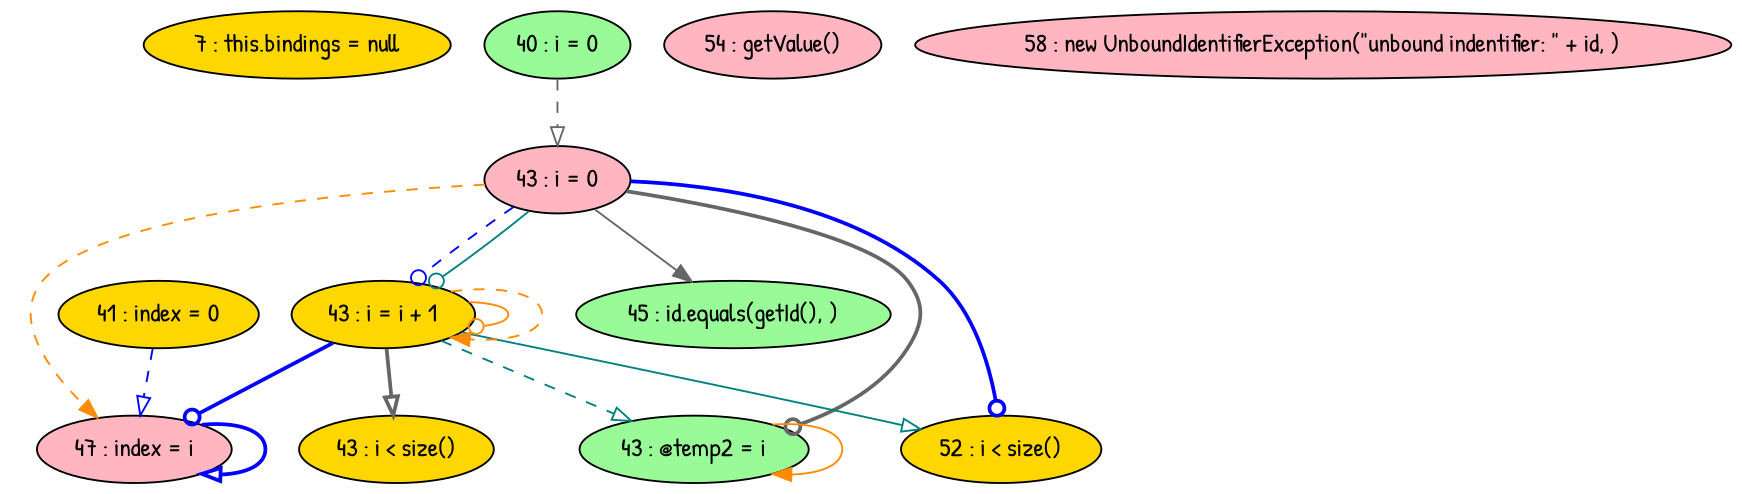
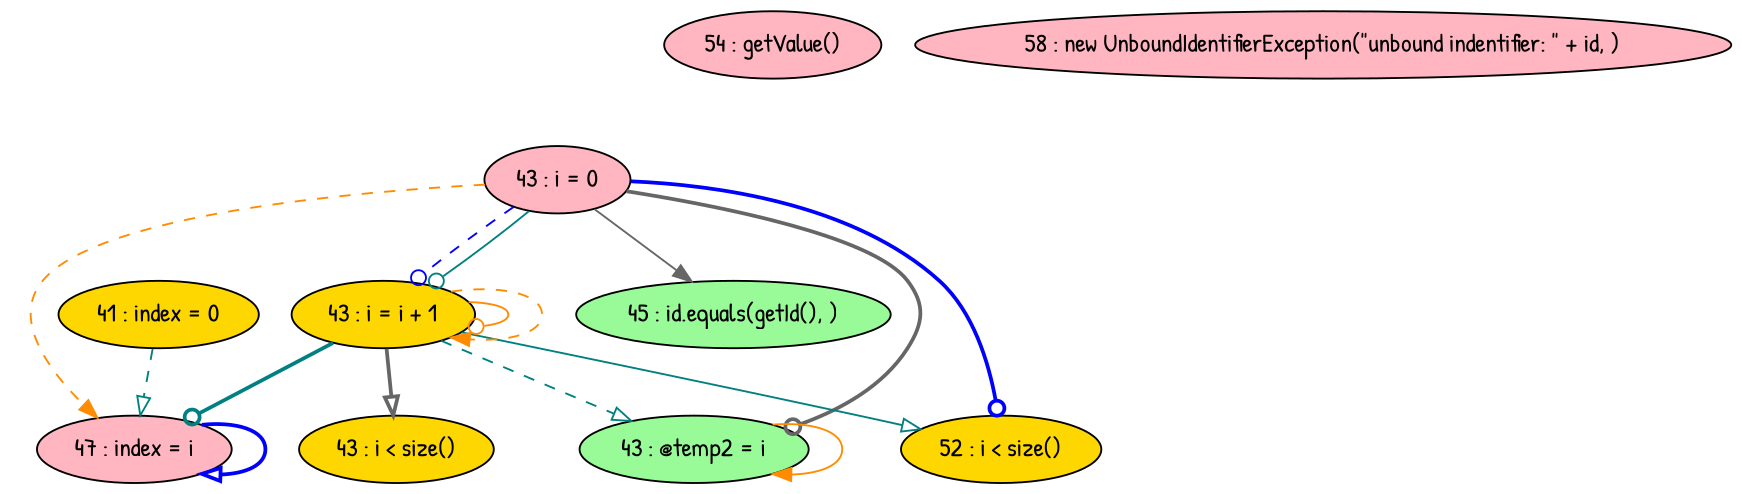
node "7 : this.bindings = null": removed
node "40 : i = 0": removed
edge "41 : index = 0" -> "47 : index = i": color blue -> teal
edge "43 : i = i + 1" -> "47 : index = i": color blue -> teal
